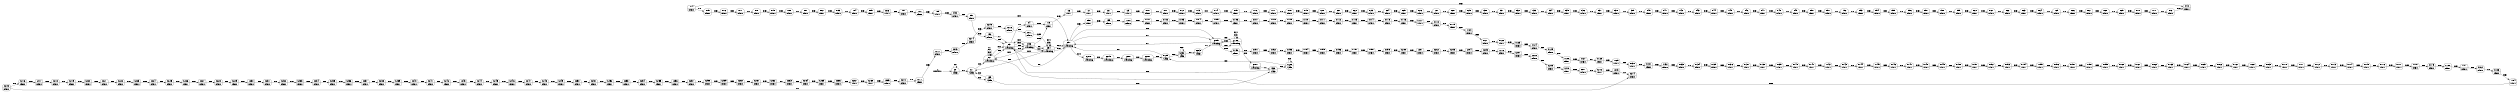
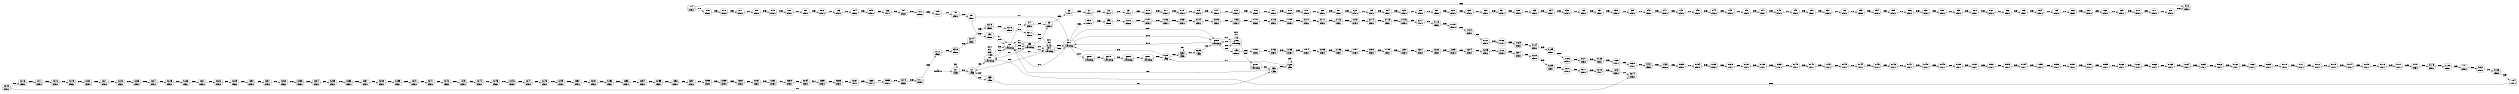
edge "s13" -> "s14": label "NL" -> "DH"
edge "s127" -> "s128": label "DM" -> "DH"
edge "s264" -> "s265": label "DH" -> "DM"
